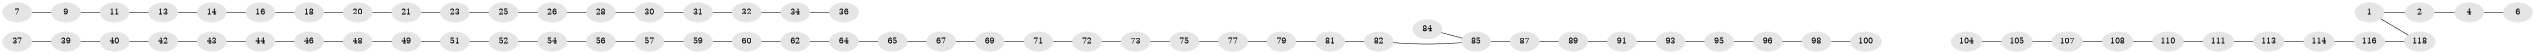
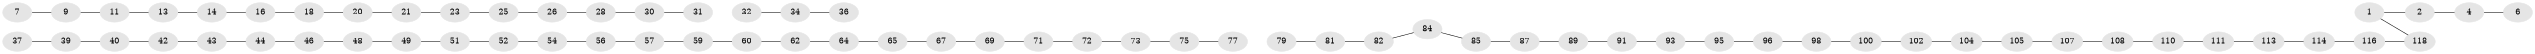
edge "31" -- "32": removed
edge "77" -- "79": removed
node "102": added
edge "82" -- "85": now "82" -- "84"
